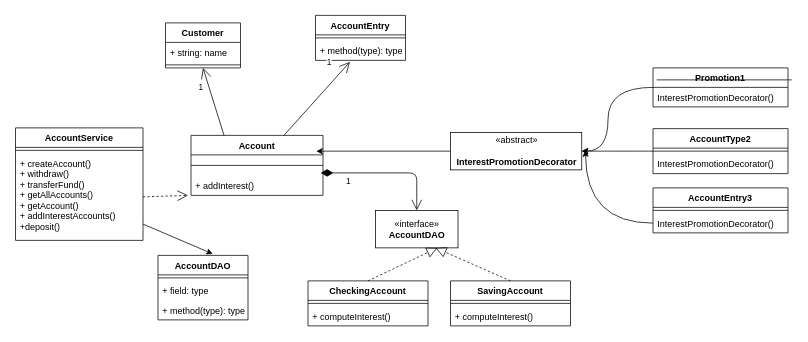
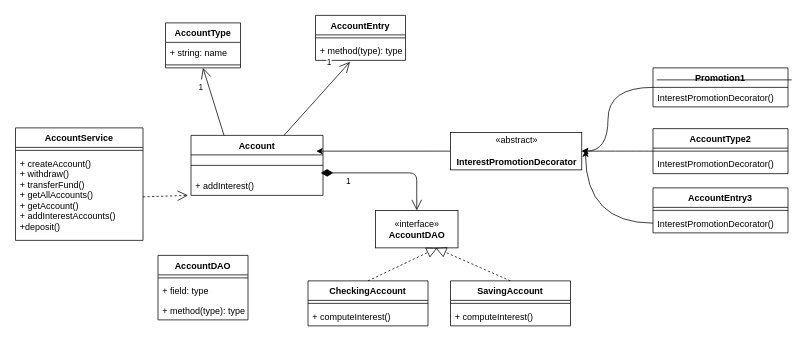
node "Customer": label "Customer" -> "AccountType"
edge "+ createAccount() + withdraw() + transferFund() + getAllAccounts() + getAccount() + addInterestAccounts() +deposit()" -> "AccountDAO": removed
